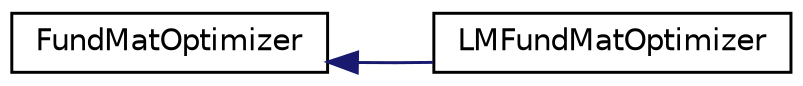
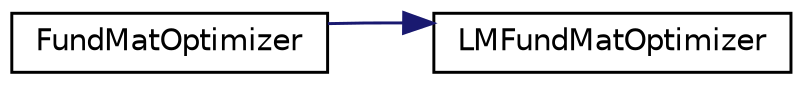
edge "LMFundMatOptimizer" -> "FundMatOptimizer": reversed
